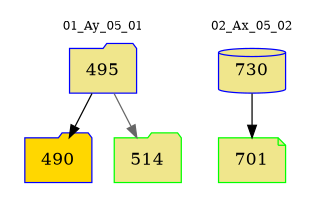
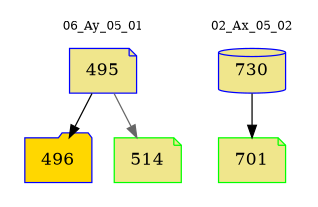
cluster "01_Ay_05_01": label "01_Ay_05_01" -> "06_Ay_05_01"
node "495": shape folder -> note
node "490": label "490" -> "496"
node "514": shape folder -> note
